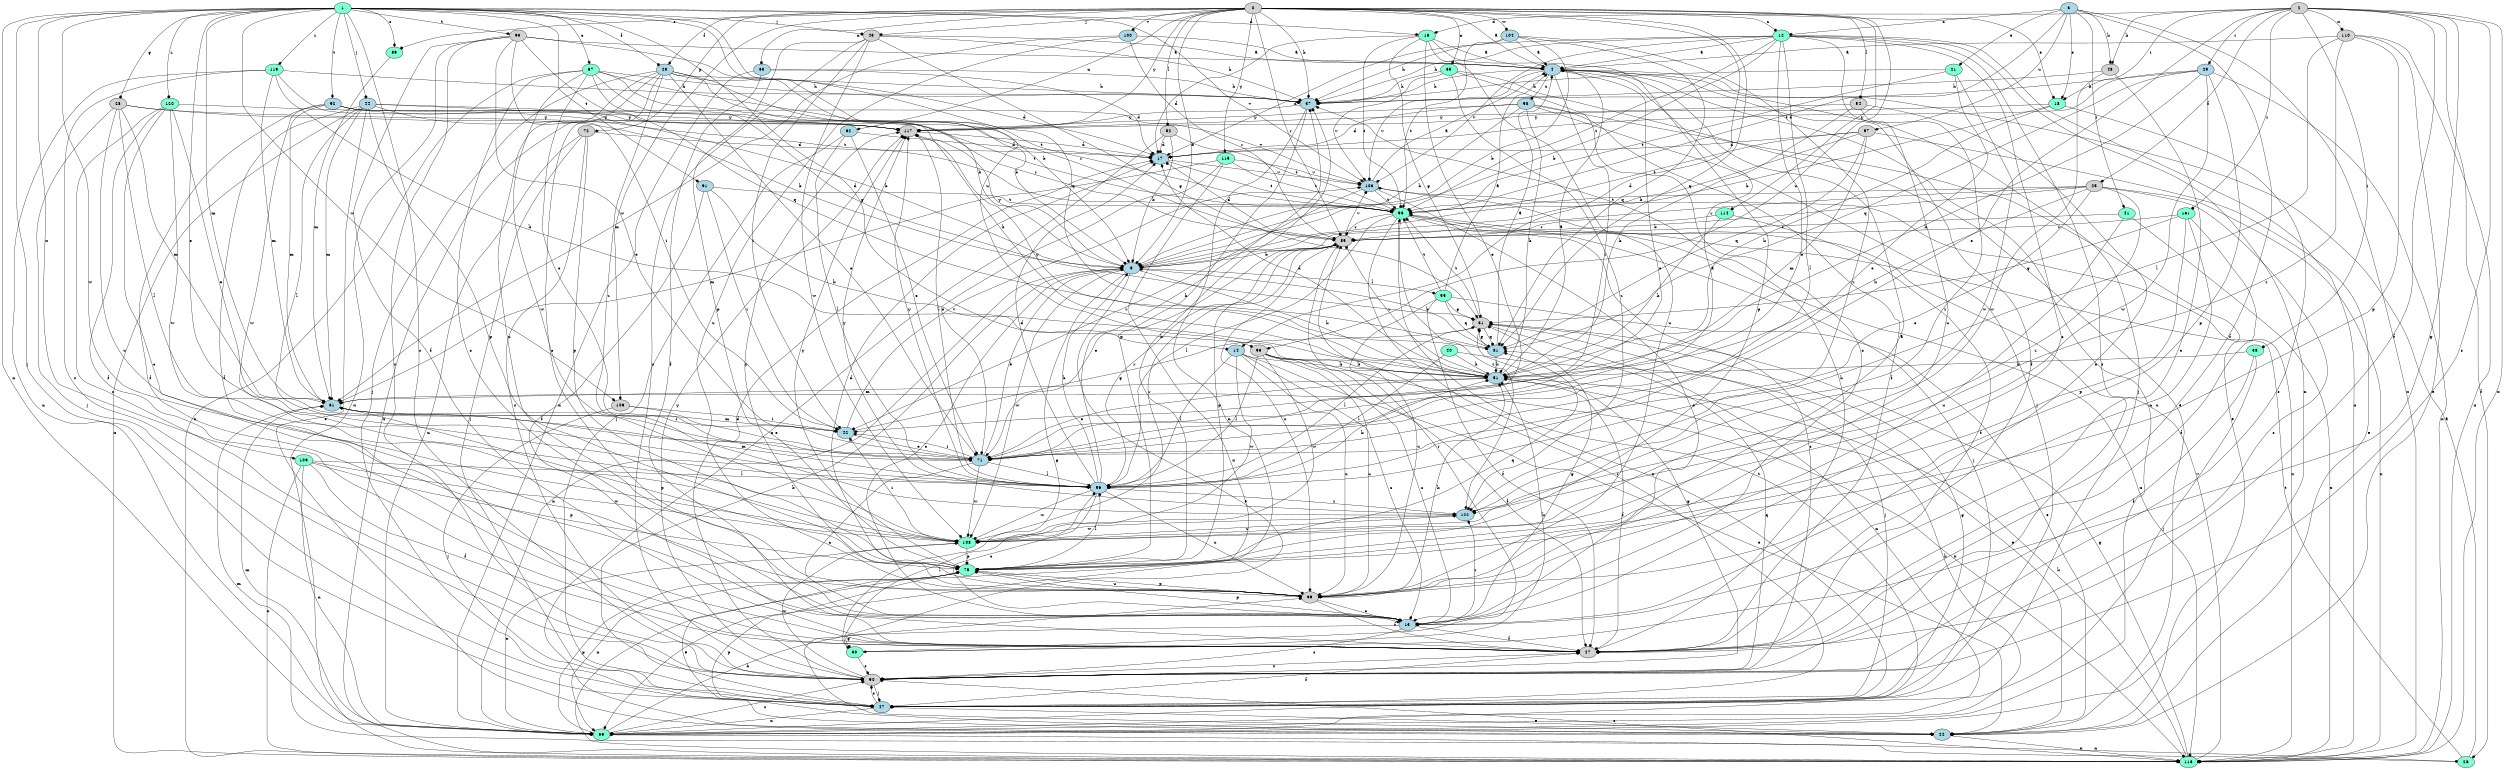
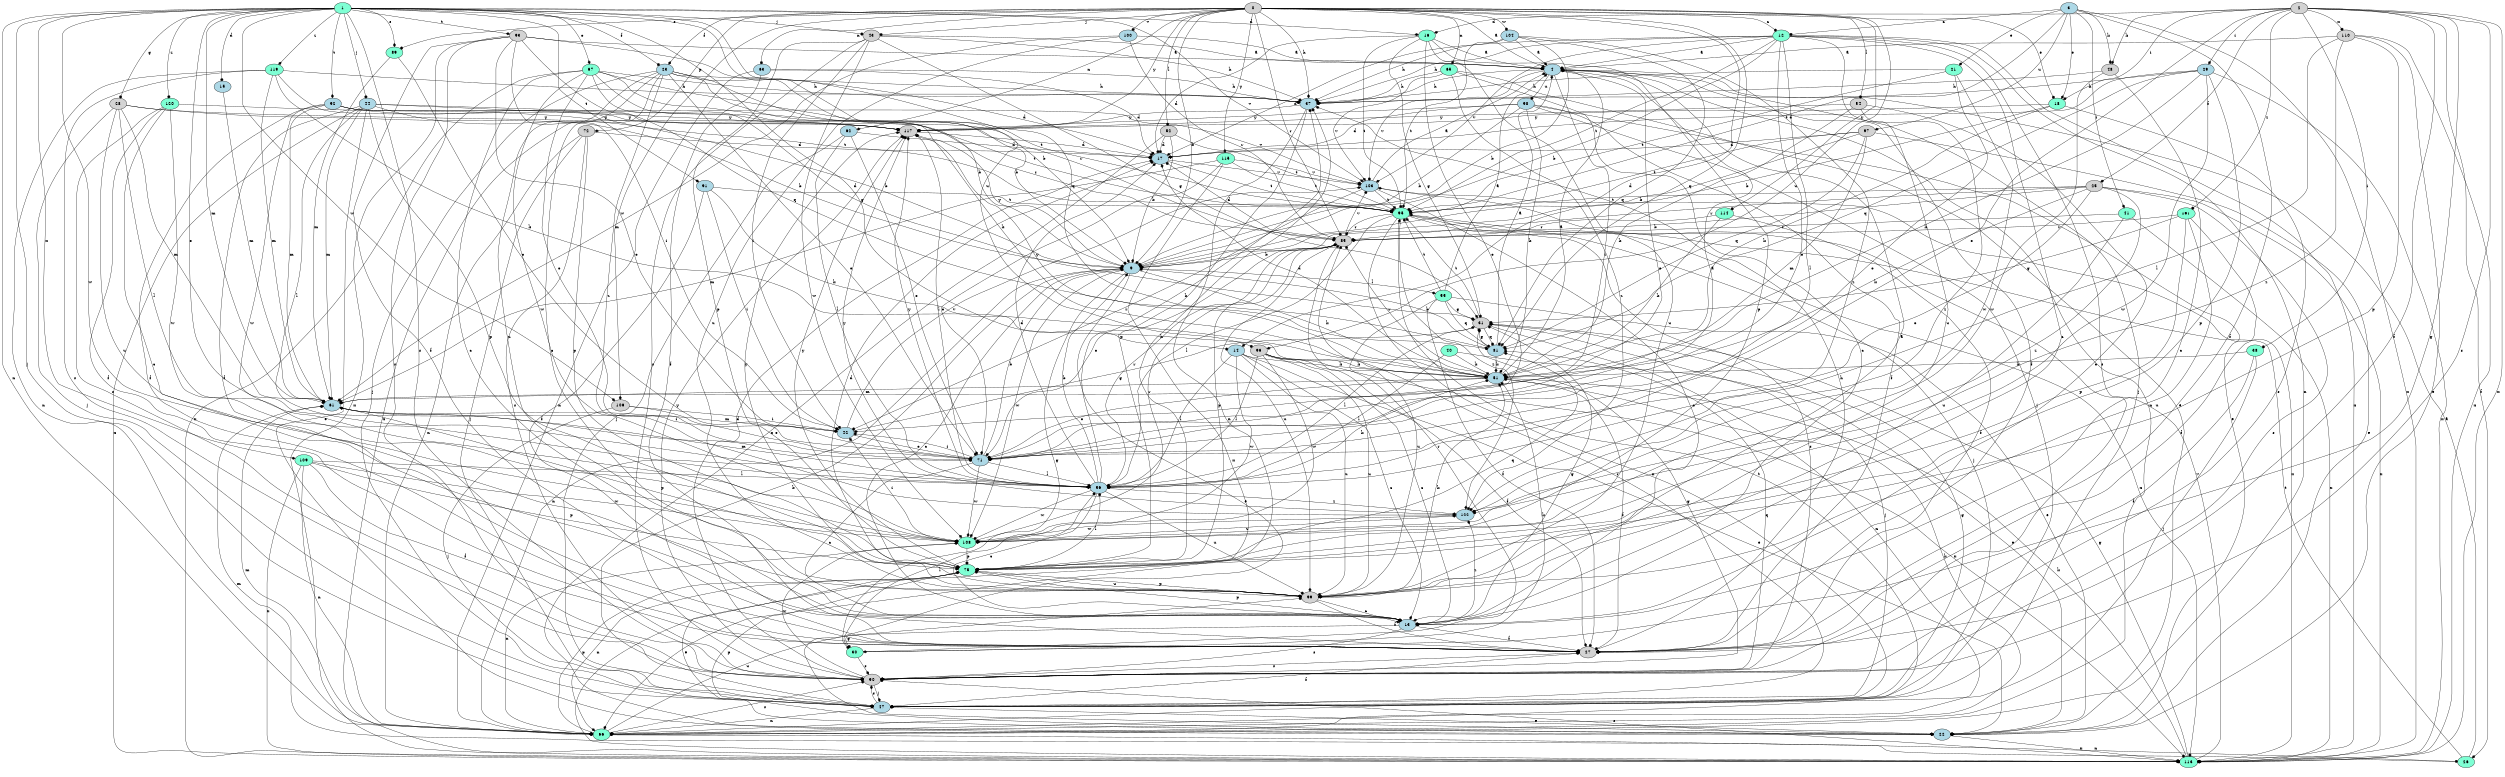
node "15": added
edge "120" -> "71": now "89" -> "71"
edge "66" -> "99": label "h" -> "u"
